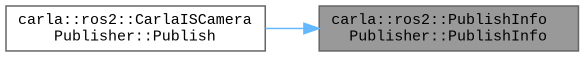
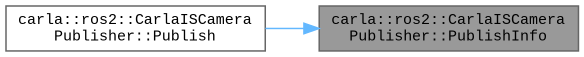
node "carla::ros2::PublishInfo Publisher::PublishInfo": label "carla::ros2::PublishInfo Publisher::PublishInfo" -> "carla::ros2::CarlaISCamera Publisher::PublishInfo"
